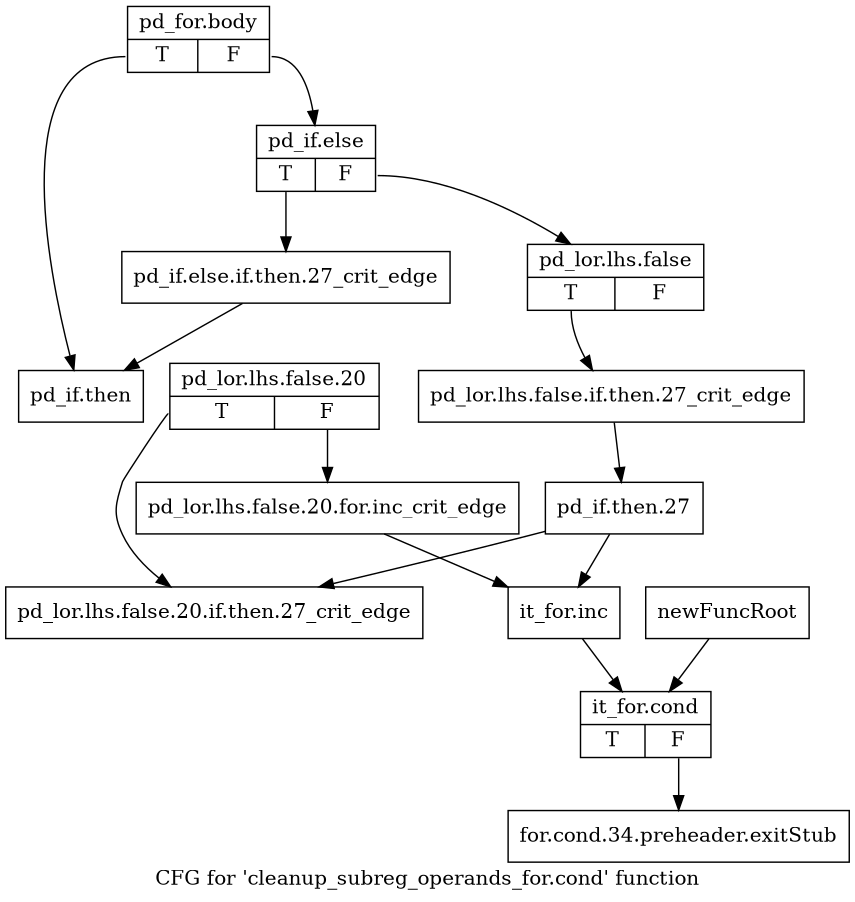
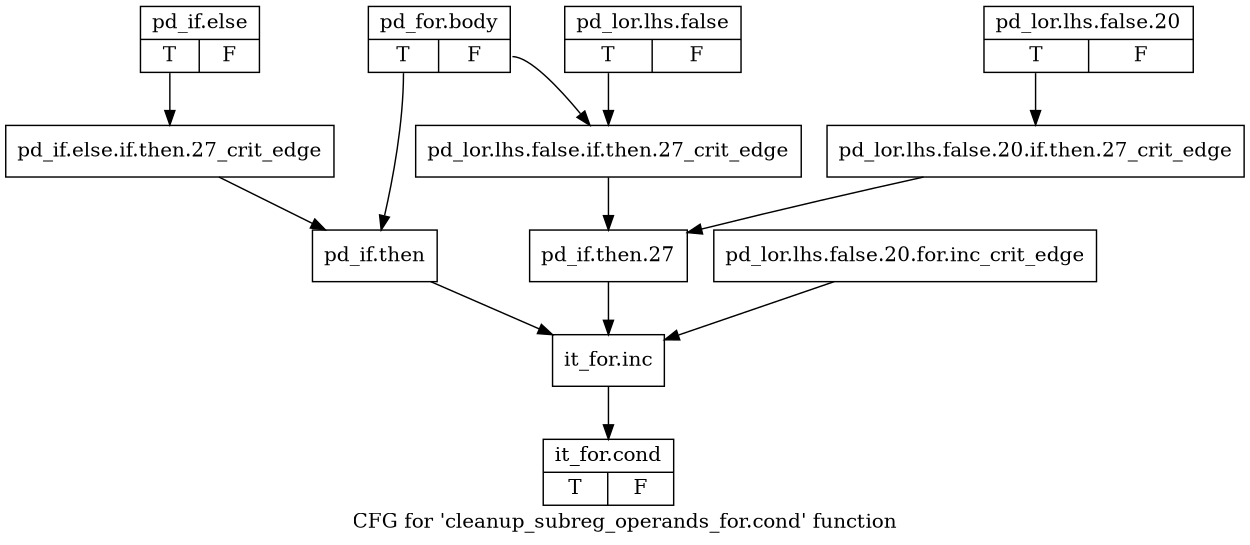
edge "pd_for.body" -> "pd_if.else": now "pd_for.body" -> "pd_lor.lhs.false.if.then.27_crit_edge"
edge "pd_if.else" -> "pd_lor.lhs.false": removed
edge "pd_if.then" -> "it_for.inc": added
edge "pd_lor.lhs.false.20" -> "pd_lor.lhs.false.20.for.inc_crit_edge": removed
edge "pd_if.then.27" -> "pd_lor.lhs.false.20.if.then.27_crit_edge": reversed
node "newFuncRoot": removed
node "for.cond.34.preheader.exitStub": removed
